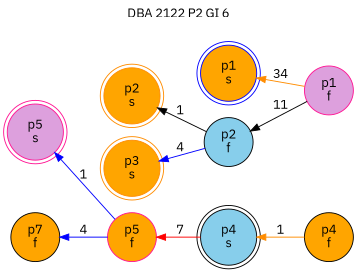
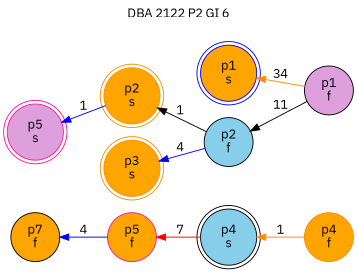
node "p1 f": color deeppink -> black
edge "p5 f" -> "p5 s": now "p2 s" -> "p5 s"
node "p4 f": color black -> darkorange
